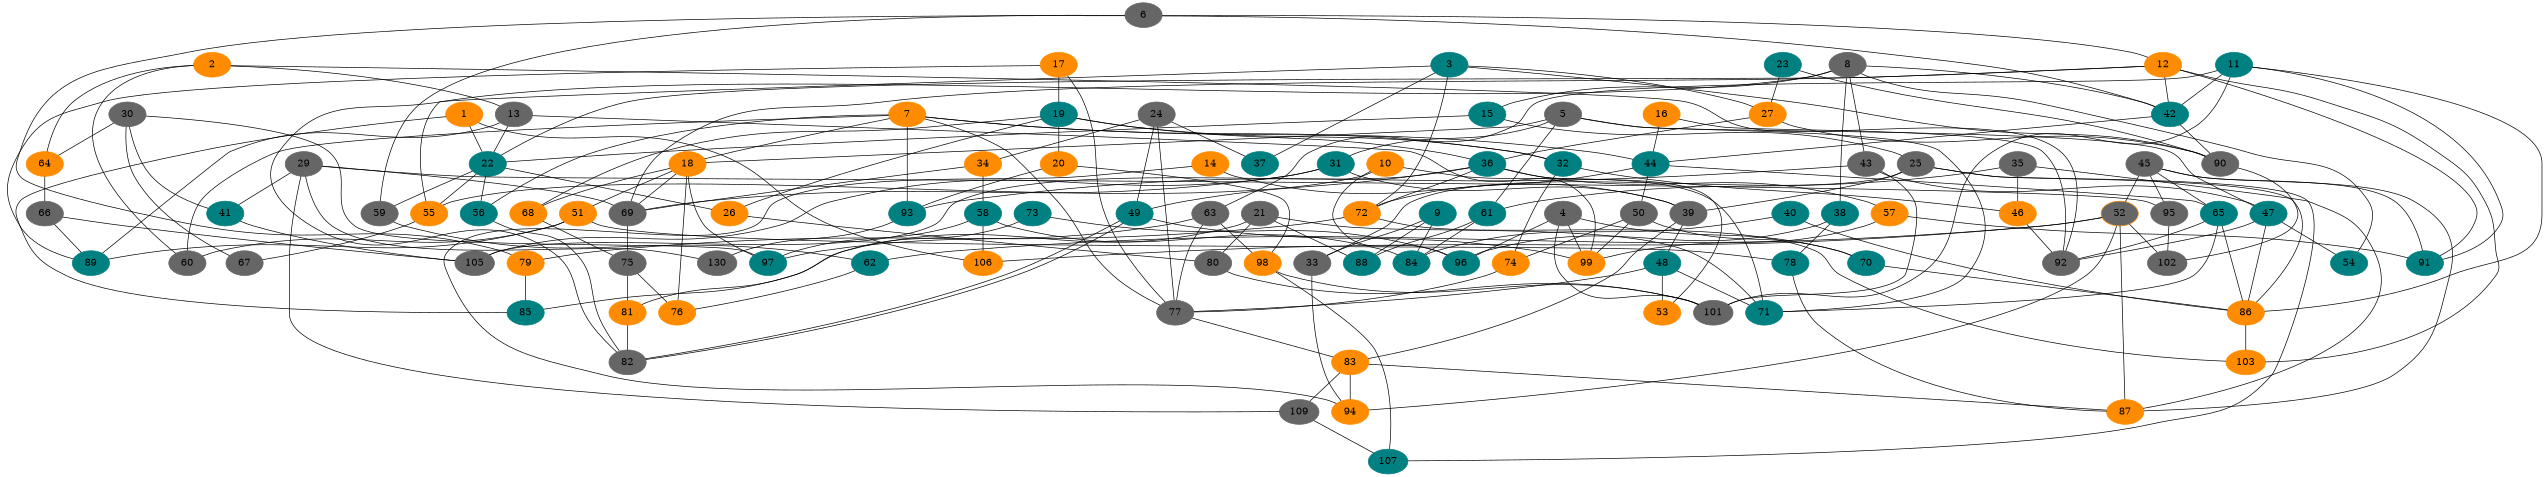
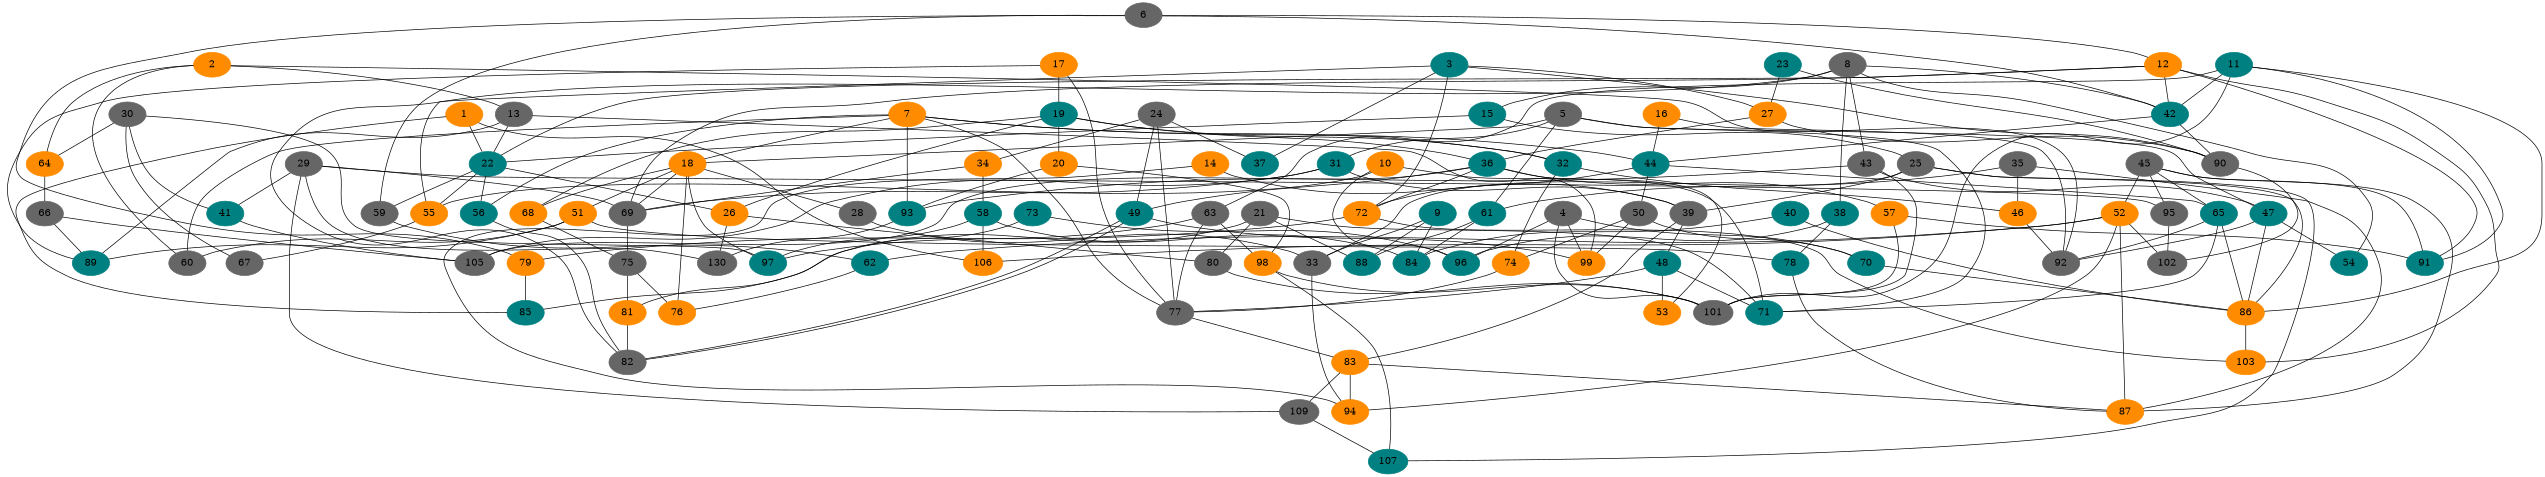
node "28": added
node "52": fillcolor gray40 -> darkorange
edge "26" -- "130": added
edge "57" -- "99": now "57" -- "101"
